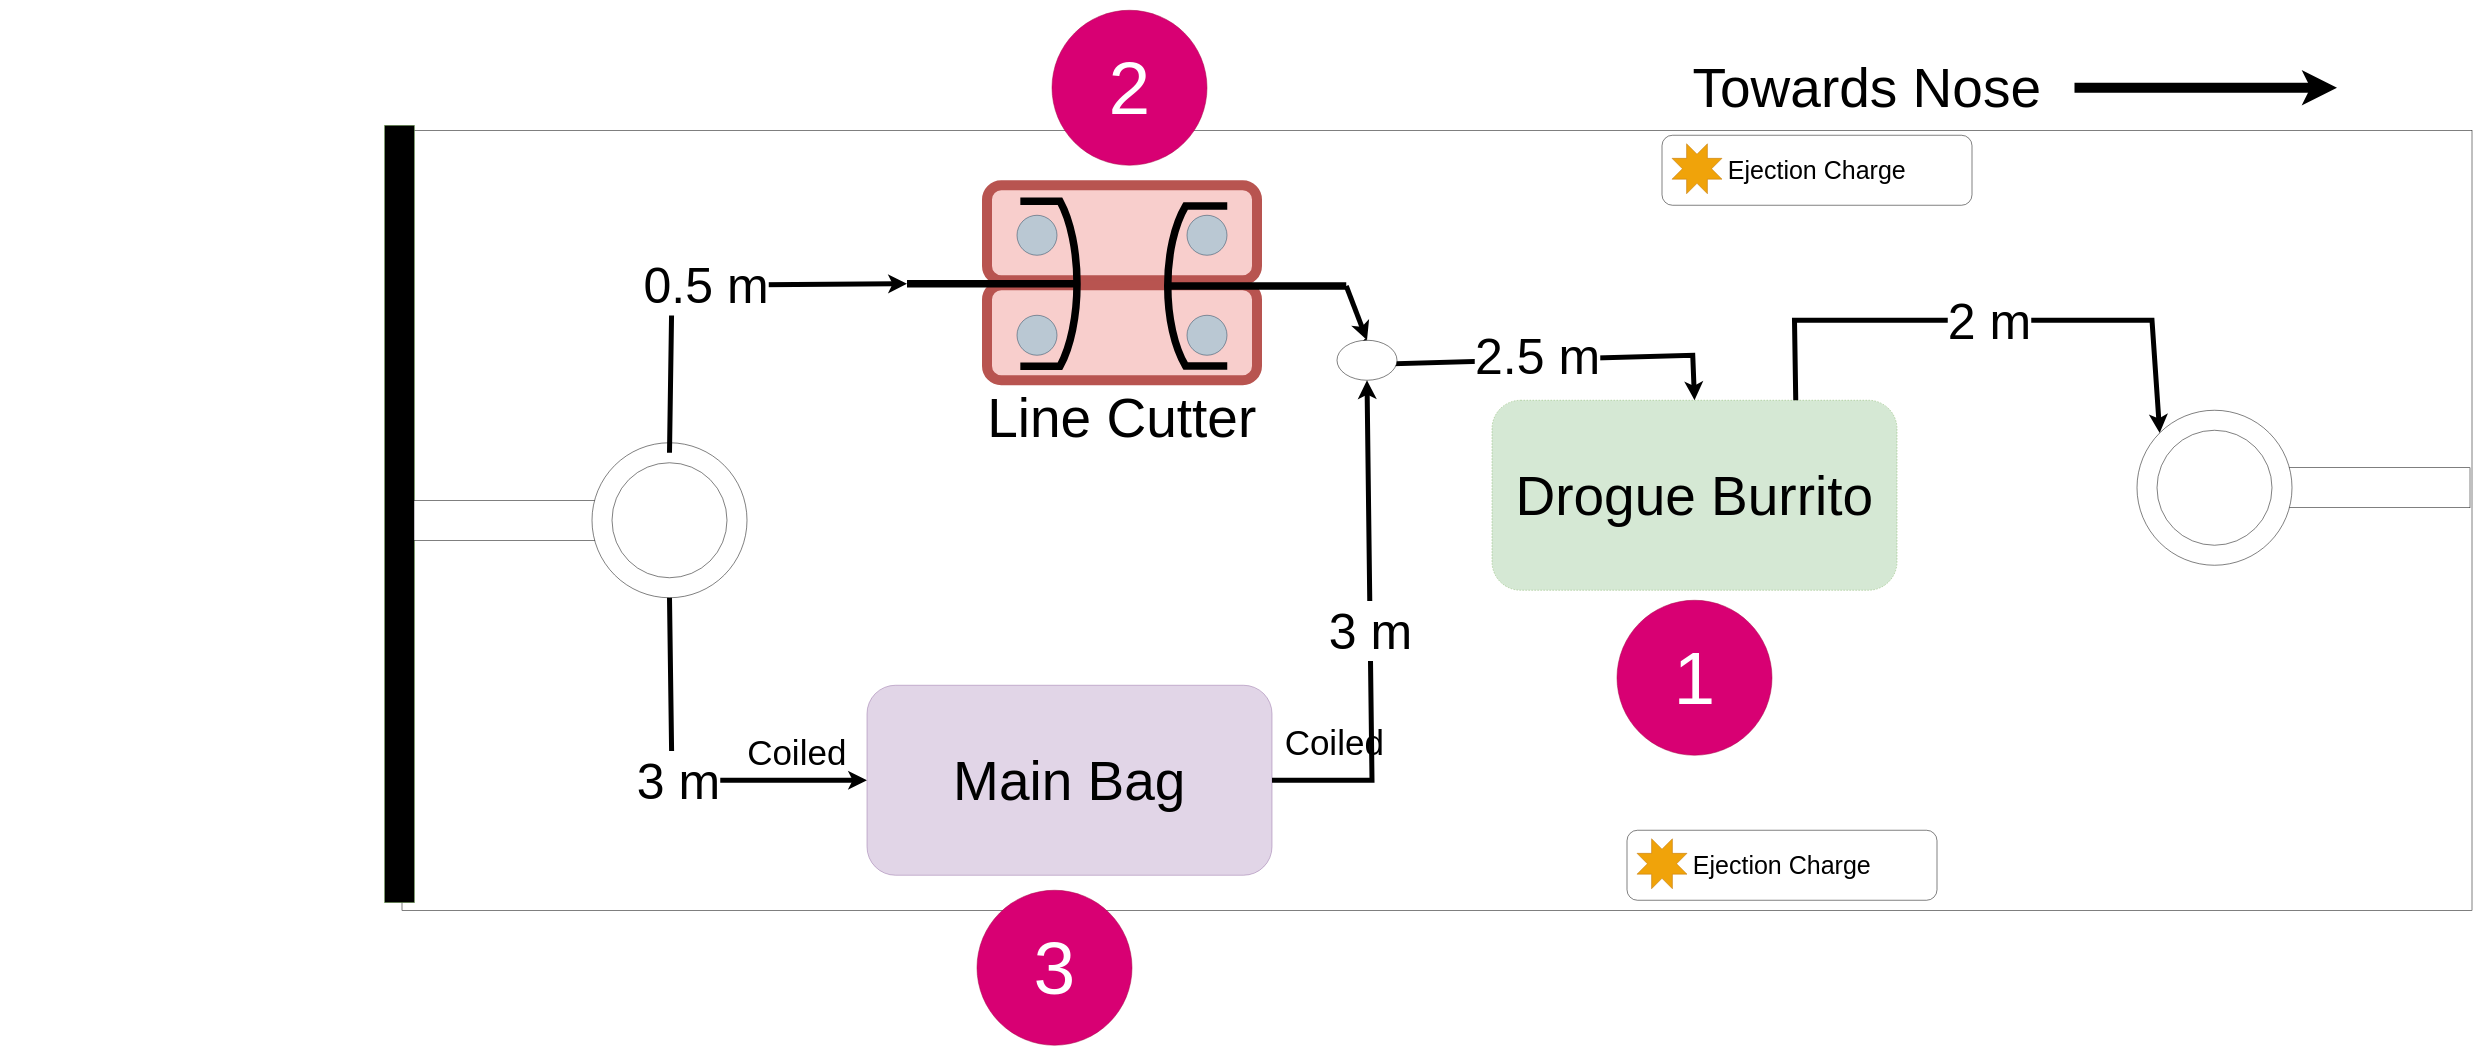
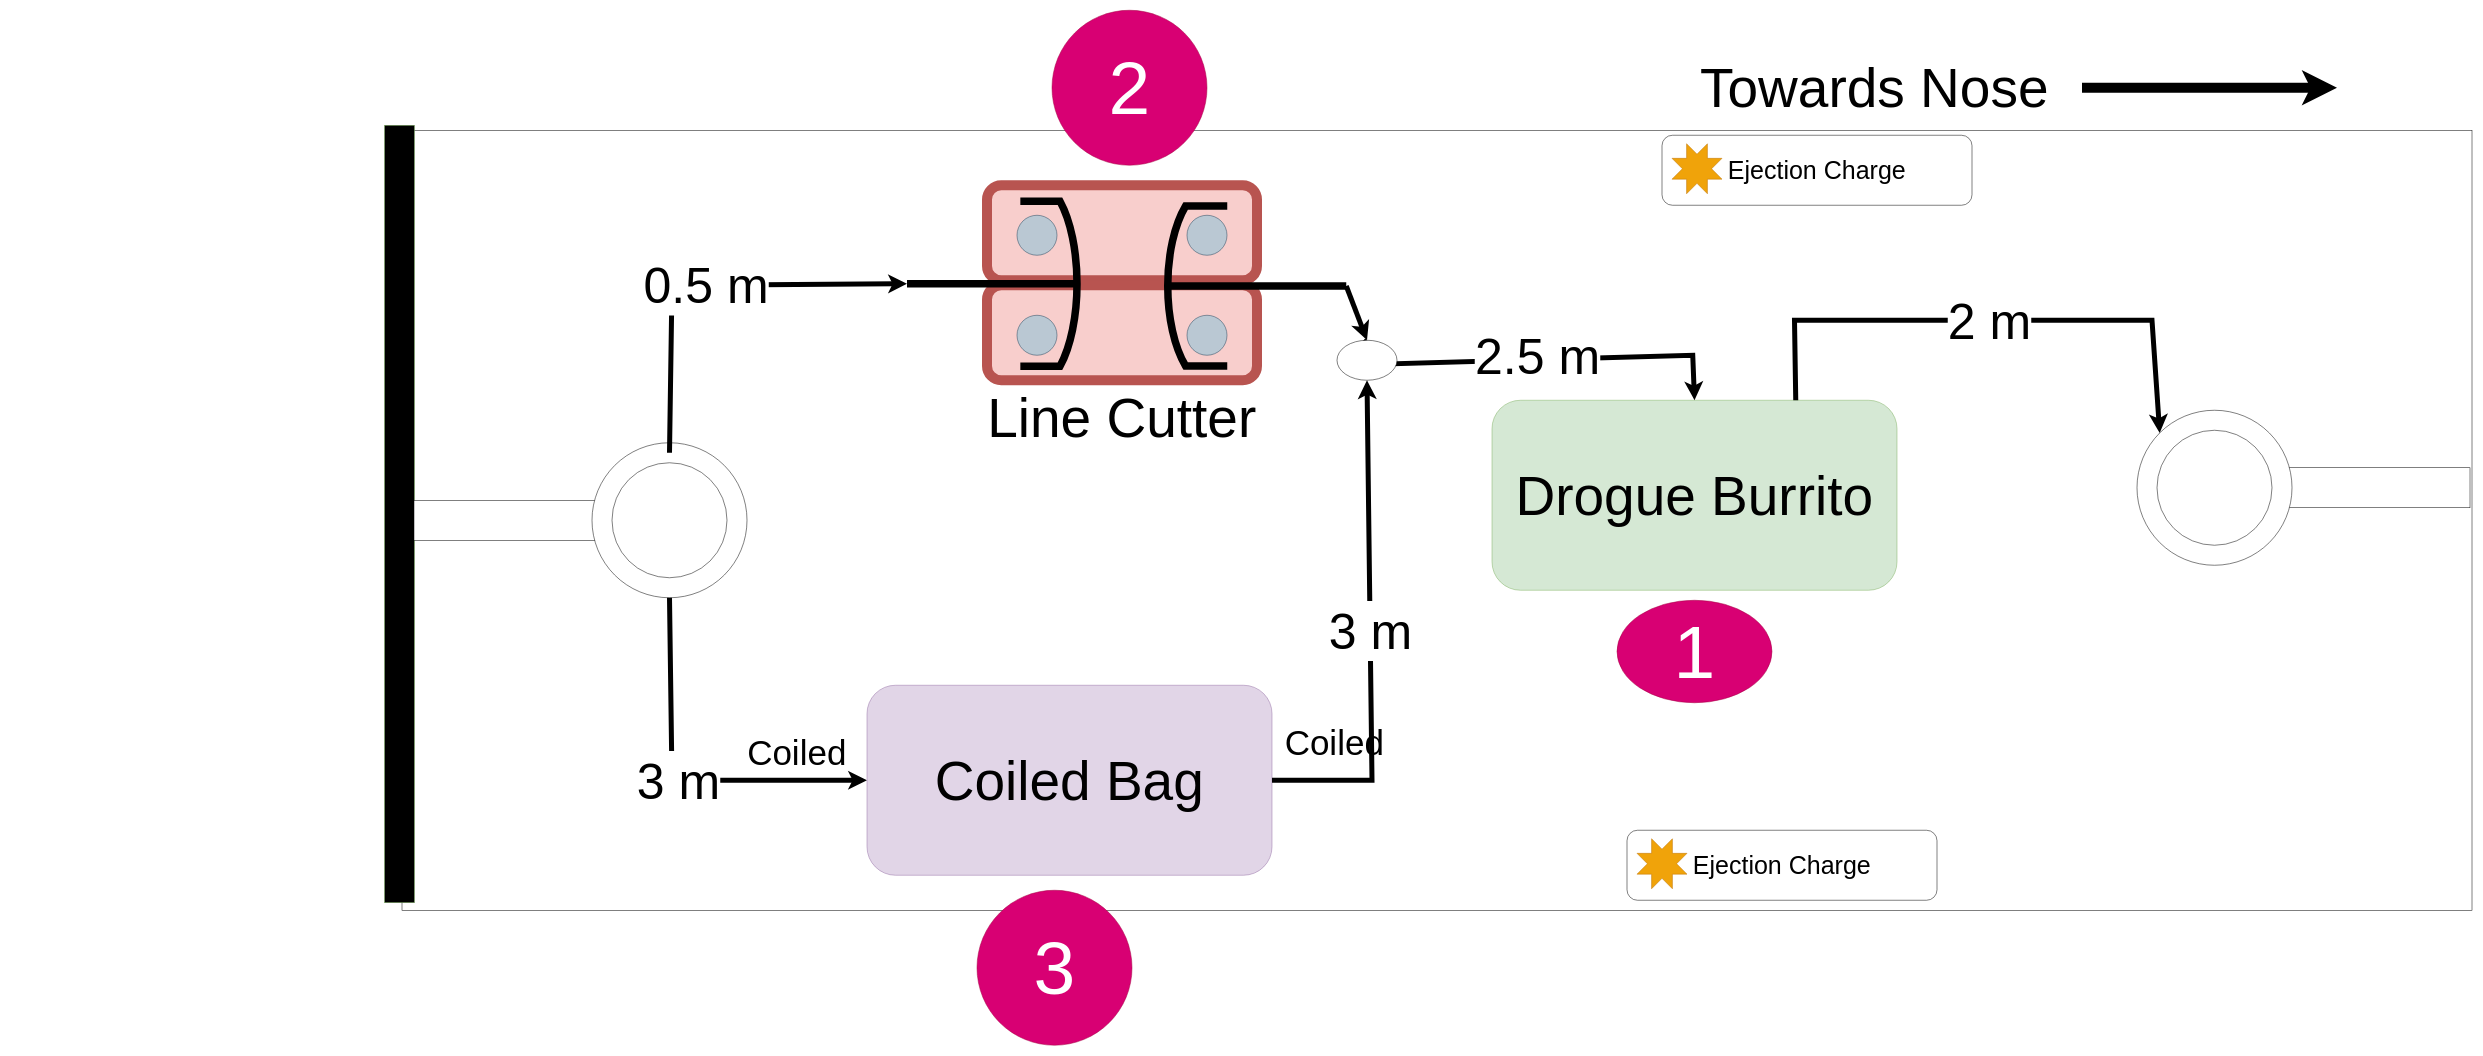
node "Towards Nose": moved (1867, 88) -> (1874, 88)
node "Drogue Burrito": style dashed -> solid
node "1": size 155x155 -> 155x103
node "Main Bag": label "Main Bag" -> "Coiled Bag"
